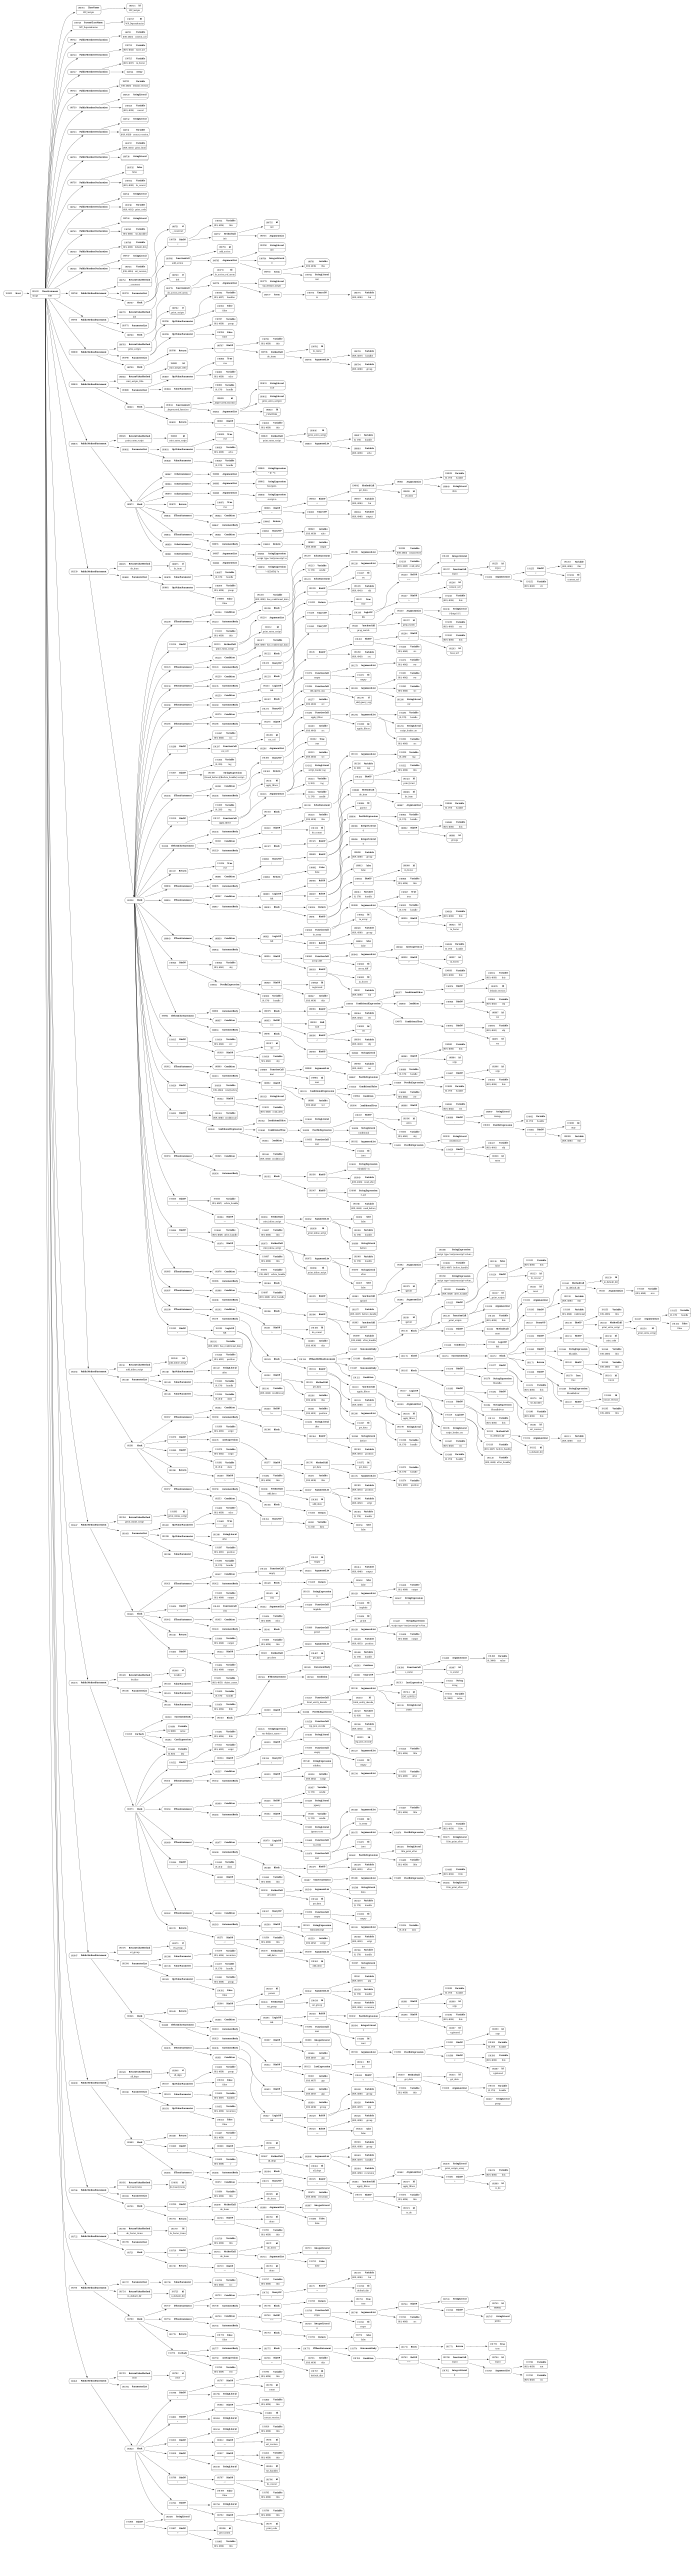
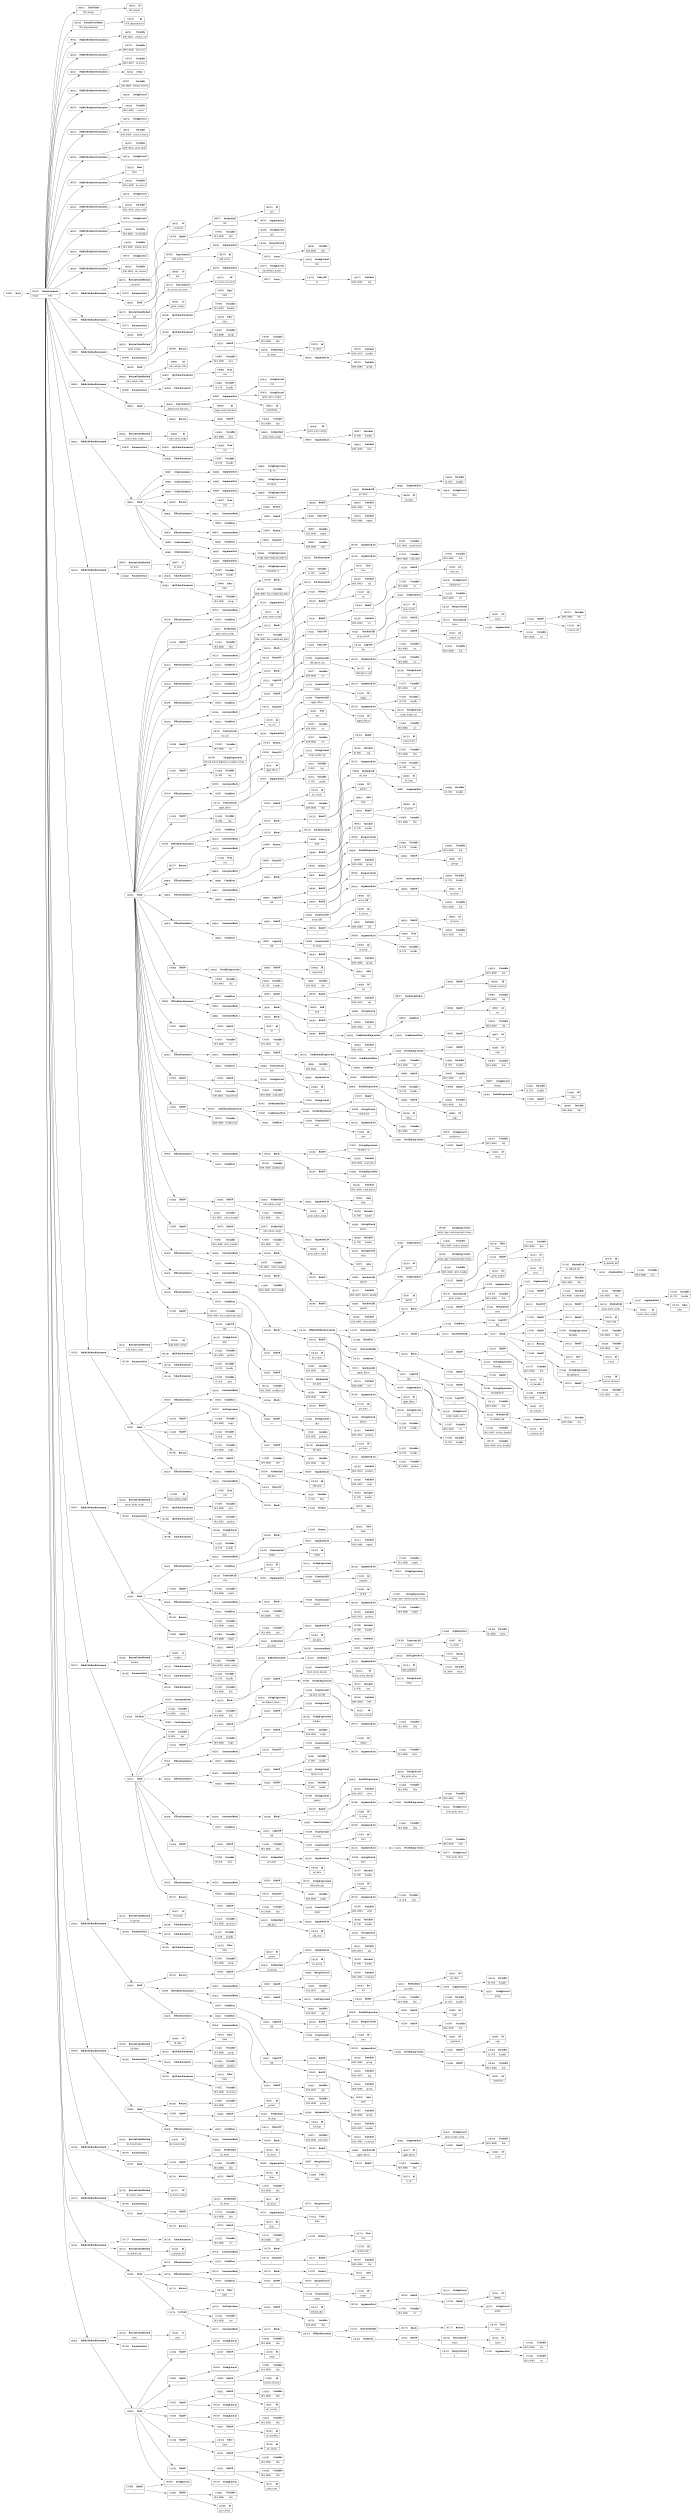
node "191659": removed
